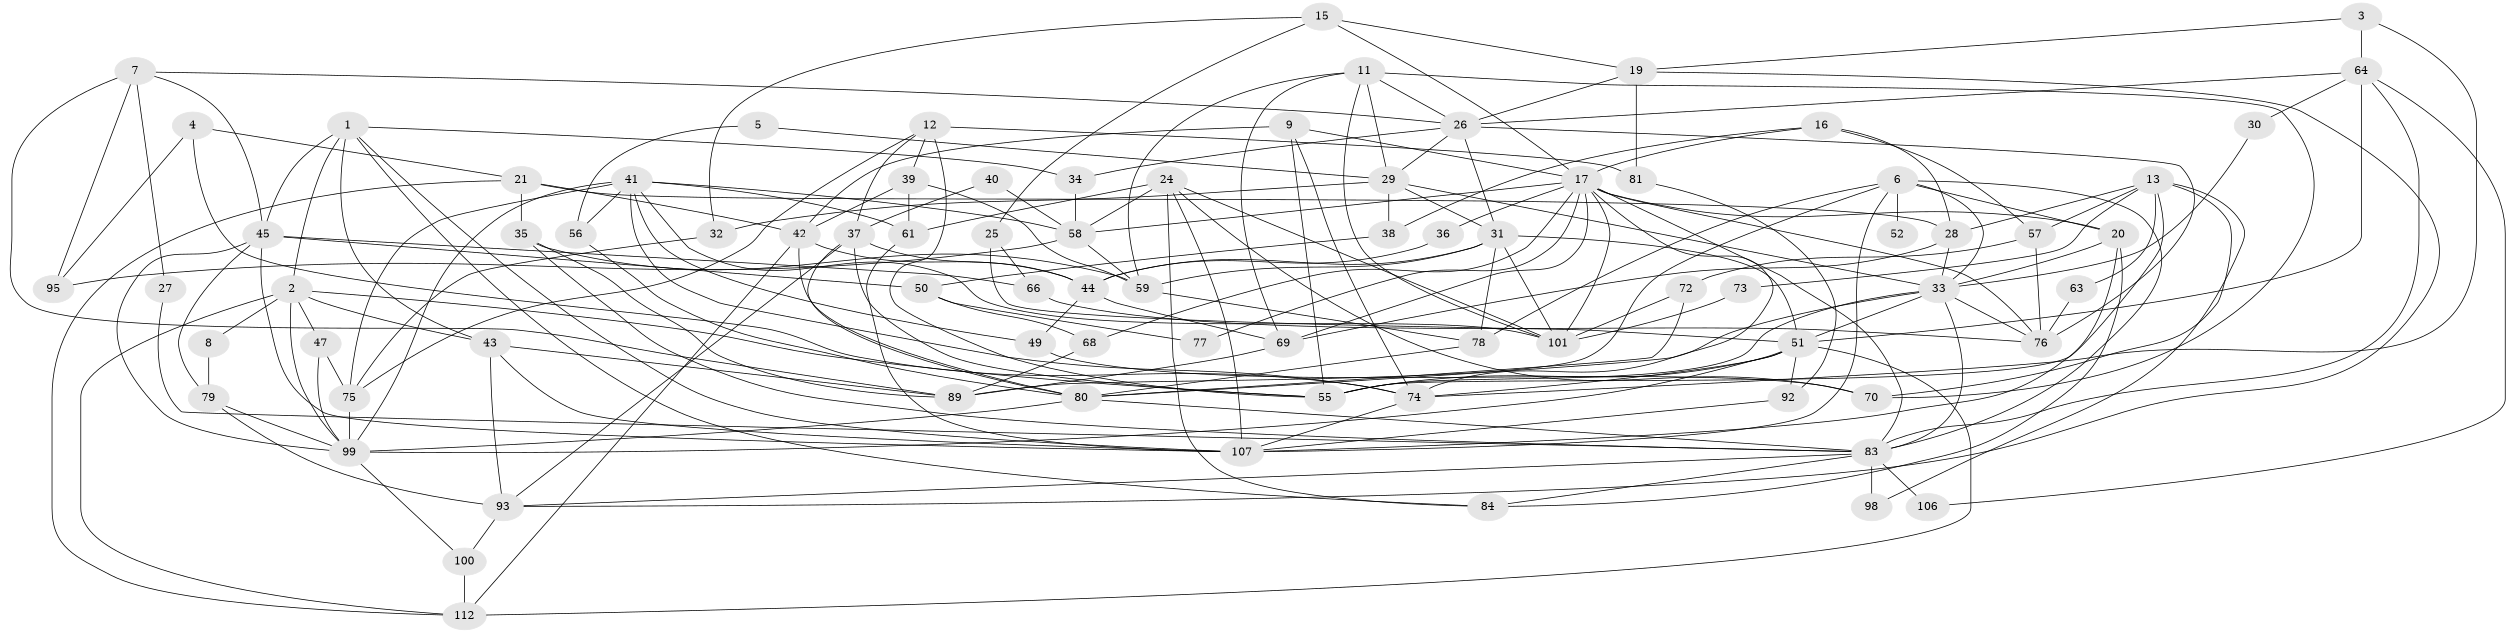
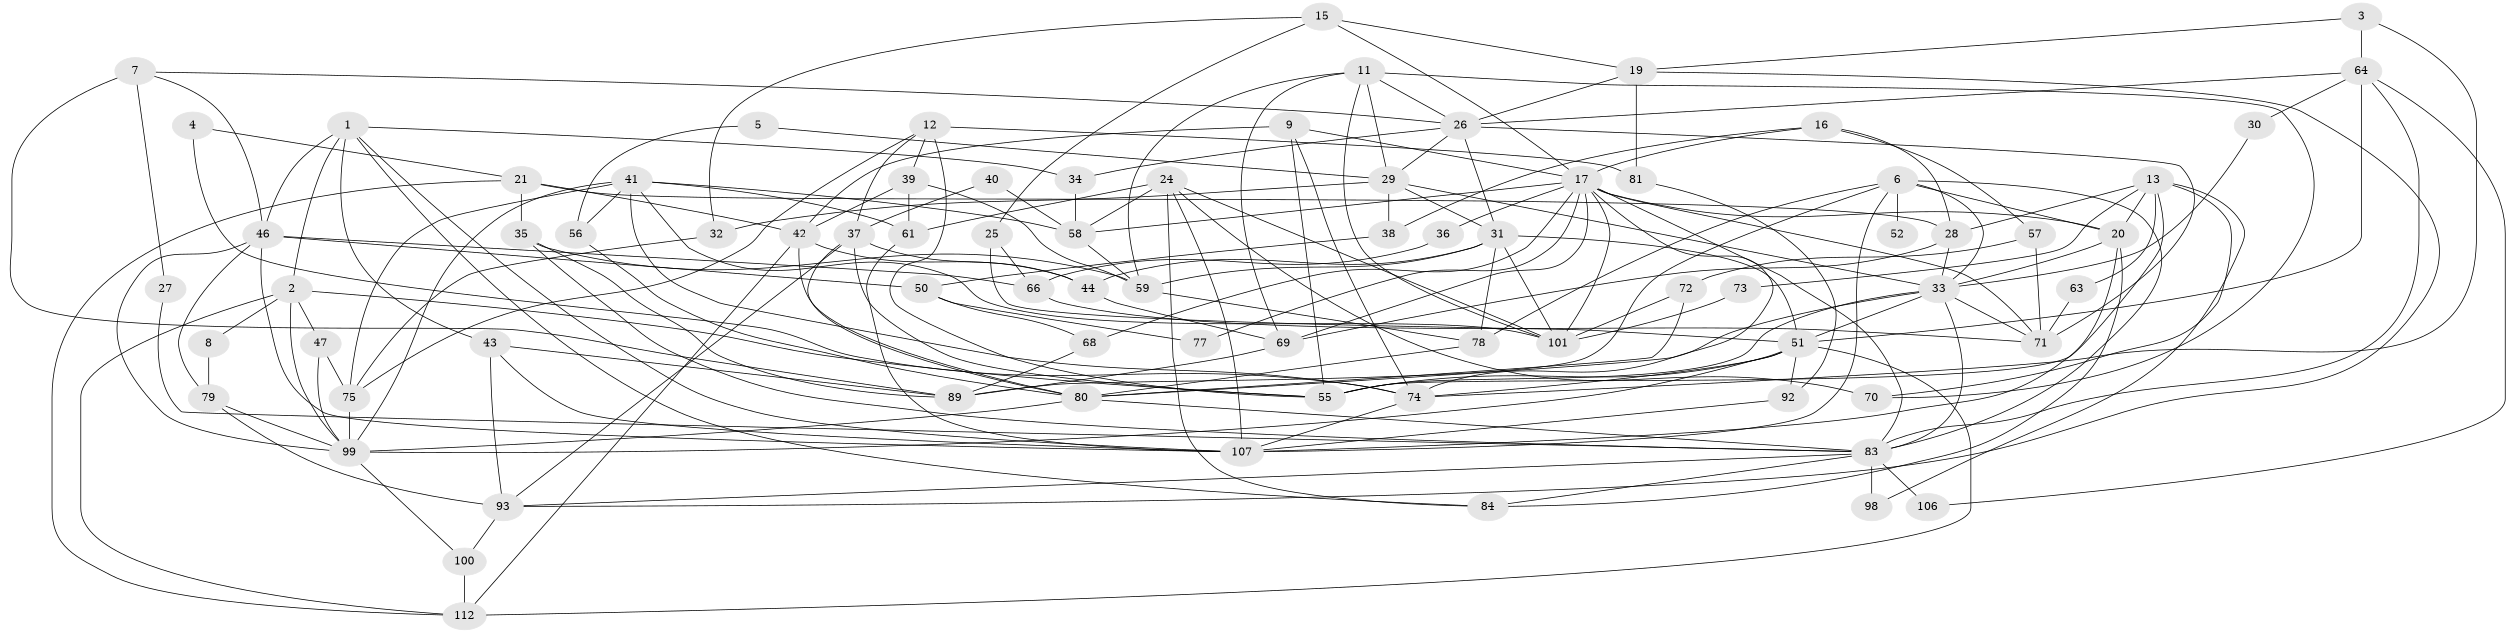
edge "13" -- "57": now "13" -- "20"
node "45": label "45" -> "46"
edge "36" -- "44": now "36" -- "66"
node "95": removed
edge "2" -- "43": removed
node "49": removed
node "76": label "76" -> "71"
